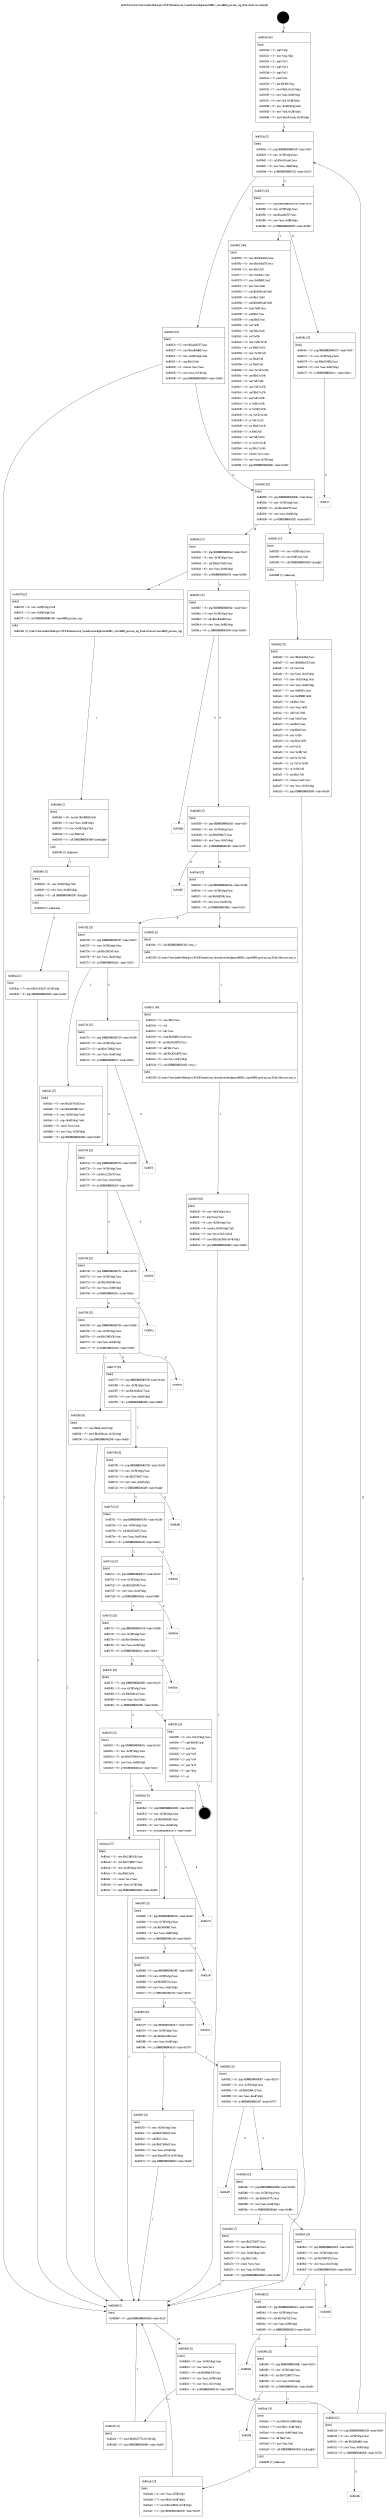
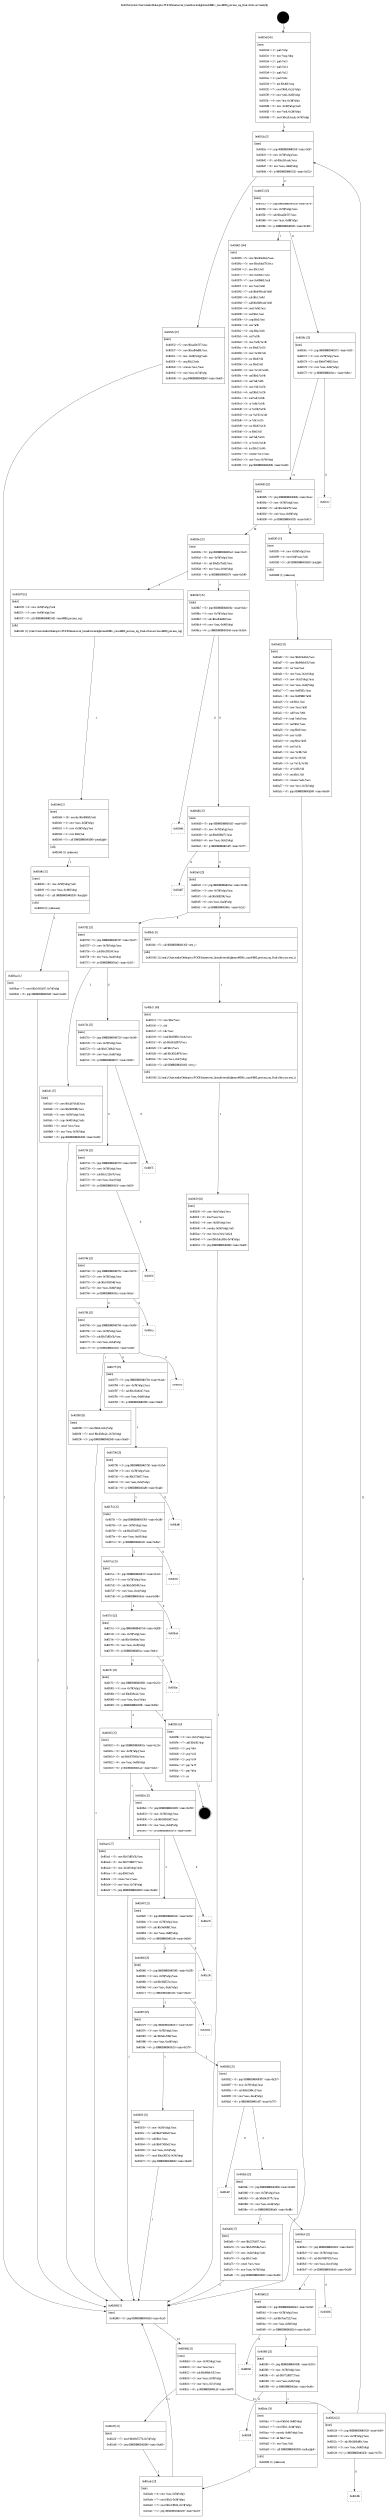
edge "0x401932 [27]" -> "0x401685 [25]": now "0x40166c [25]" -> "0x401685 [25]"
edge "0x401734 [25]" -> "0x40174d [25]": removed, label "6"
edge "0x401a5f [12]" -> "0x402049 [5]": now "0x401a5f [12]" -> "0x401ada [23]"
